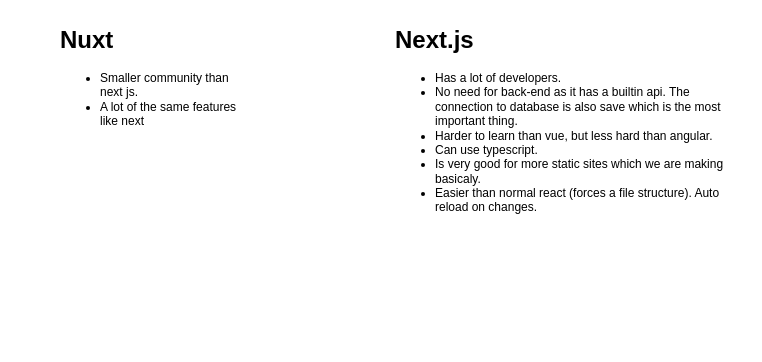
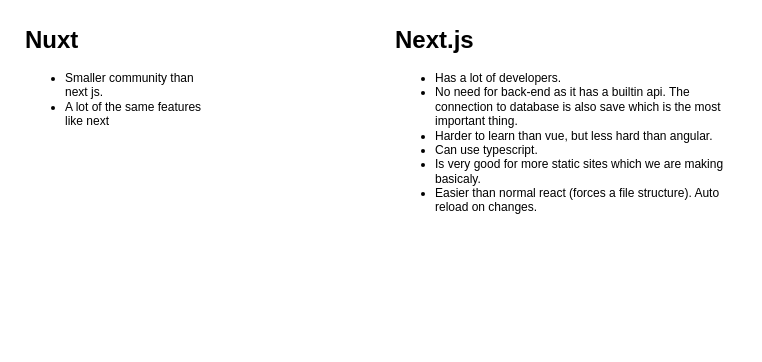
node "NuxtSmaller community than next js. A lot of the same features like next": moved (151, 81) -> (116, 81)
